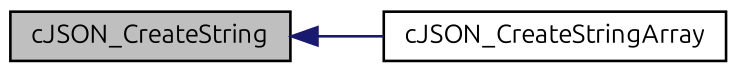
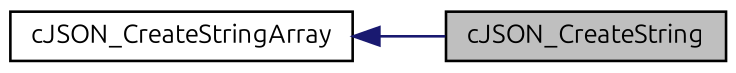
edge "cJSON_CreateStringArray" -> "cJSON_CreateString": reversed
